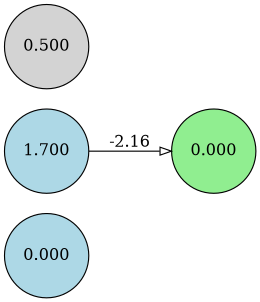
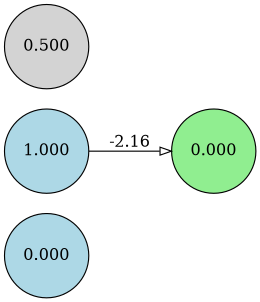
node "1.700": label "1.700" -> "1.000"
